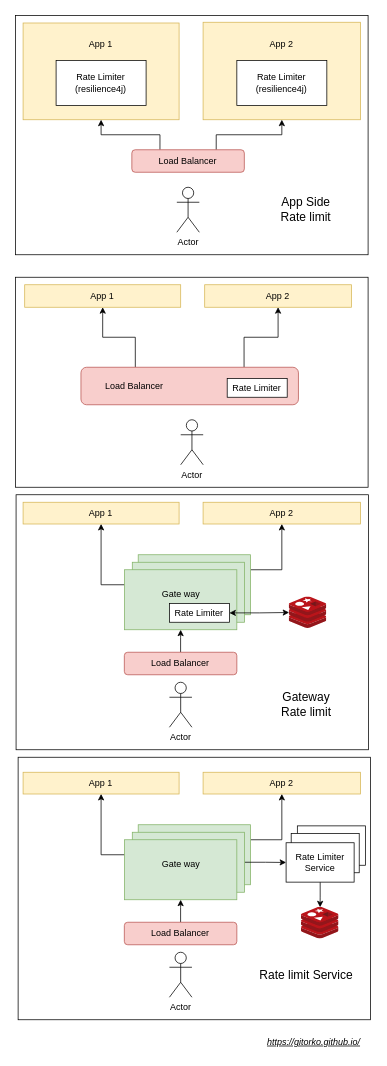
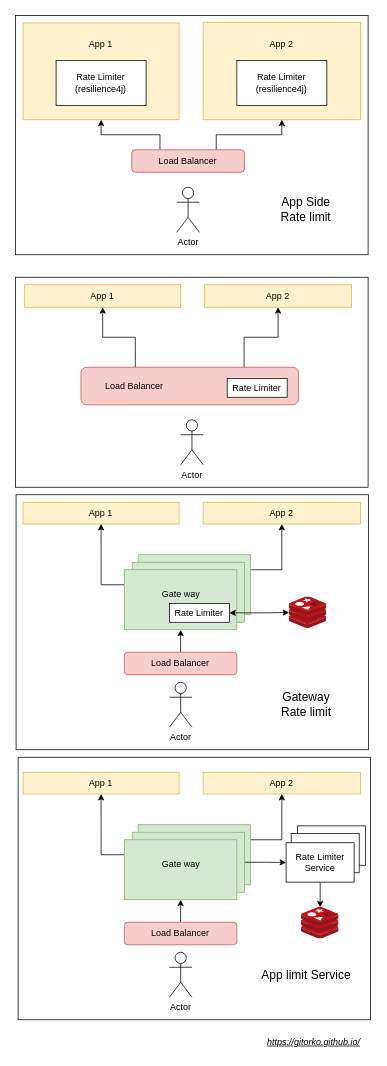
node "Rate limit Service": label "Rate limit Service" -> "App limit Service"
